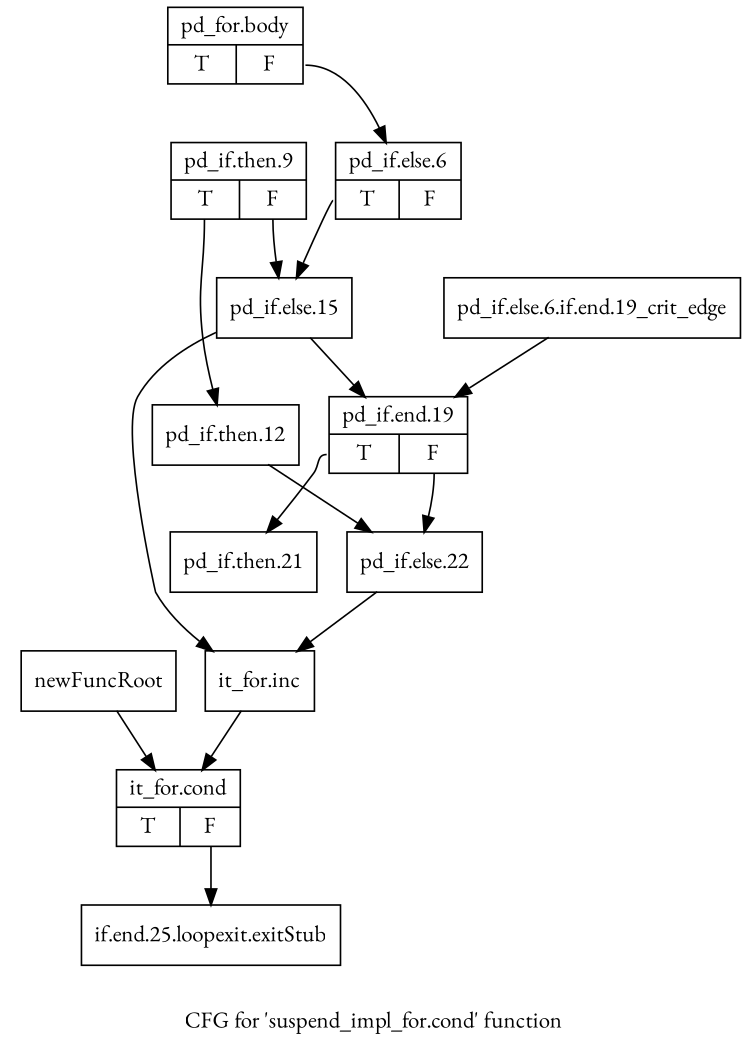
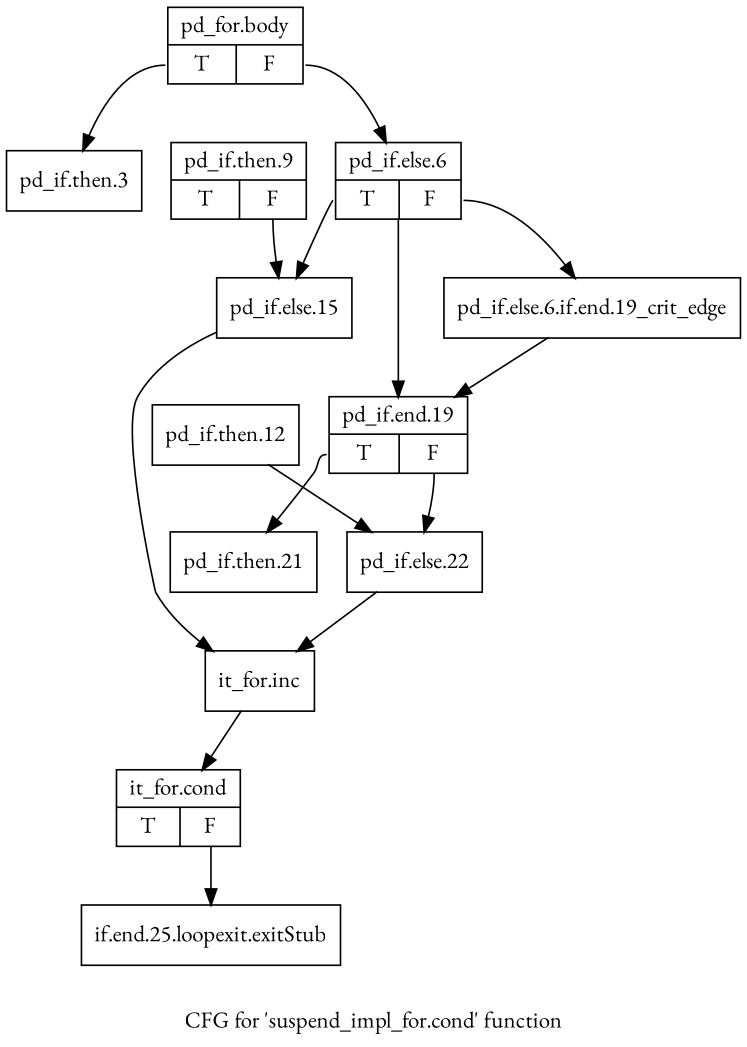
node "pd_if.then.3": added
edge "pd_if.else.6" -> "pd_if.else.6.if.end.19_crit_edge": added
edge "pd_if.then.9" -> "pd_if.then.12": removed
edge "pd_if.else.15" -> "pd_if.end.19": now "pd_if.else.6" -> "pd_if.end.19"
node "newFuncRoot": removed
